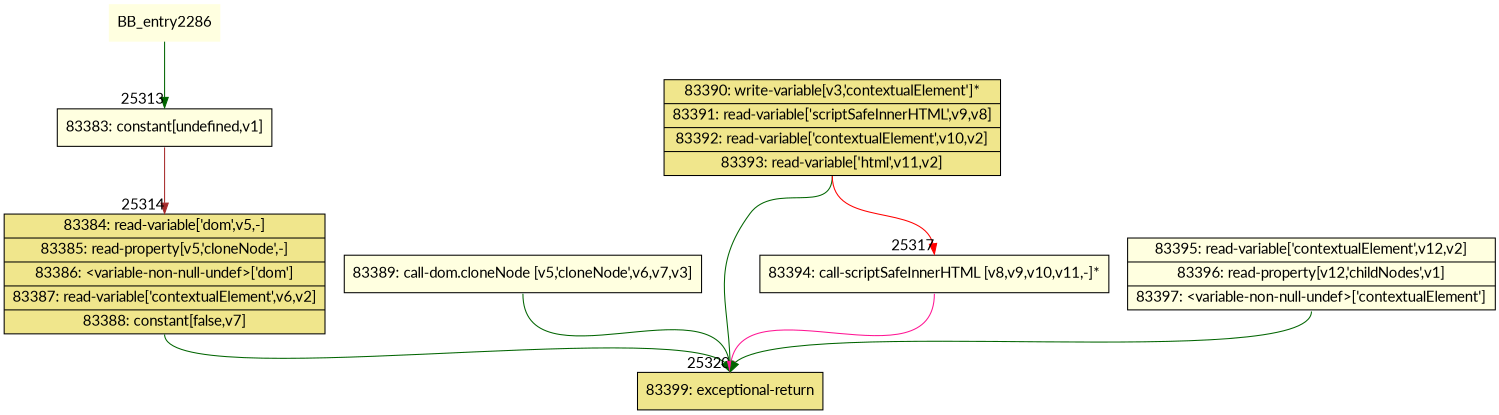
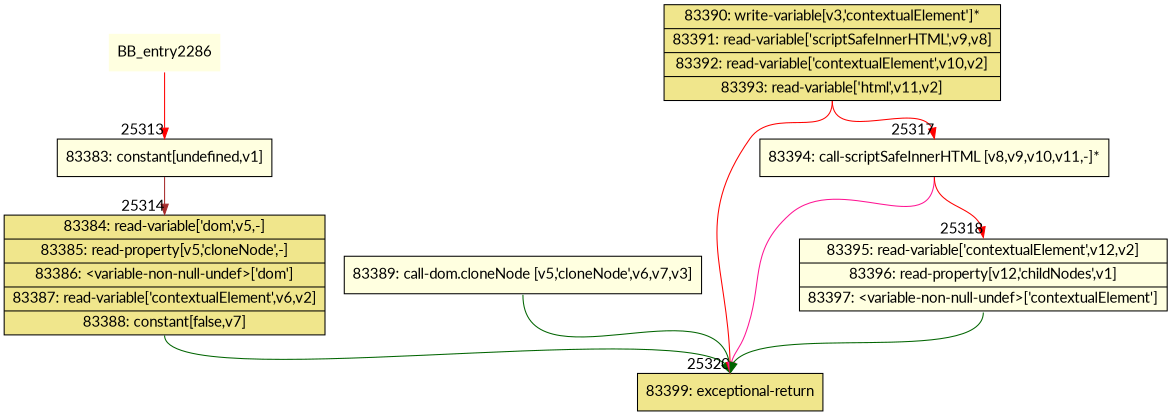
edge "BB_entry2286" -> "83383: constant[undefined,v1]": color darkgreen -> red
edge "83394: call-scriptSafeInnerHTML [v8,v9,v10,v11,-]*" -> "83395: read-variable['contextualElement',v12,v2]": added
edge "83390: write-variable[v3,'contextualElement']*" -> "83399: exceptional-return": color darkgreen -> red
